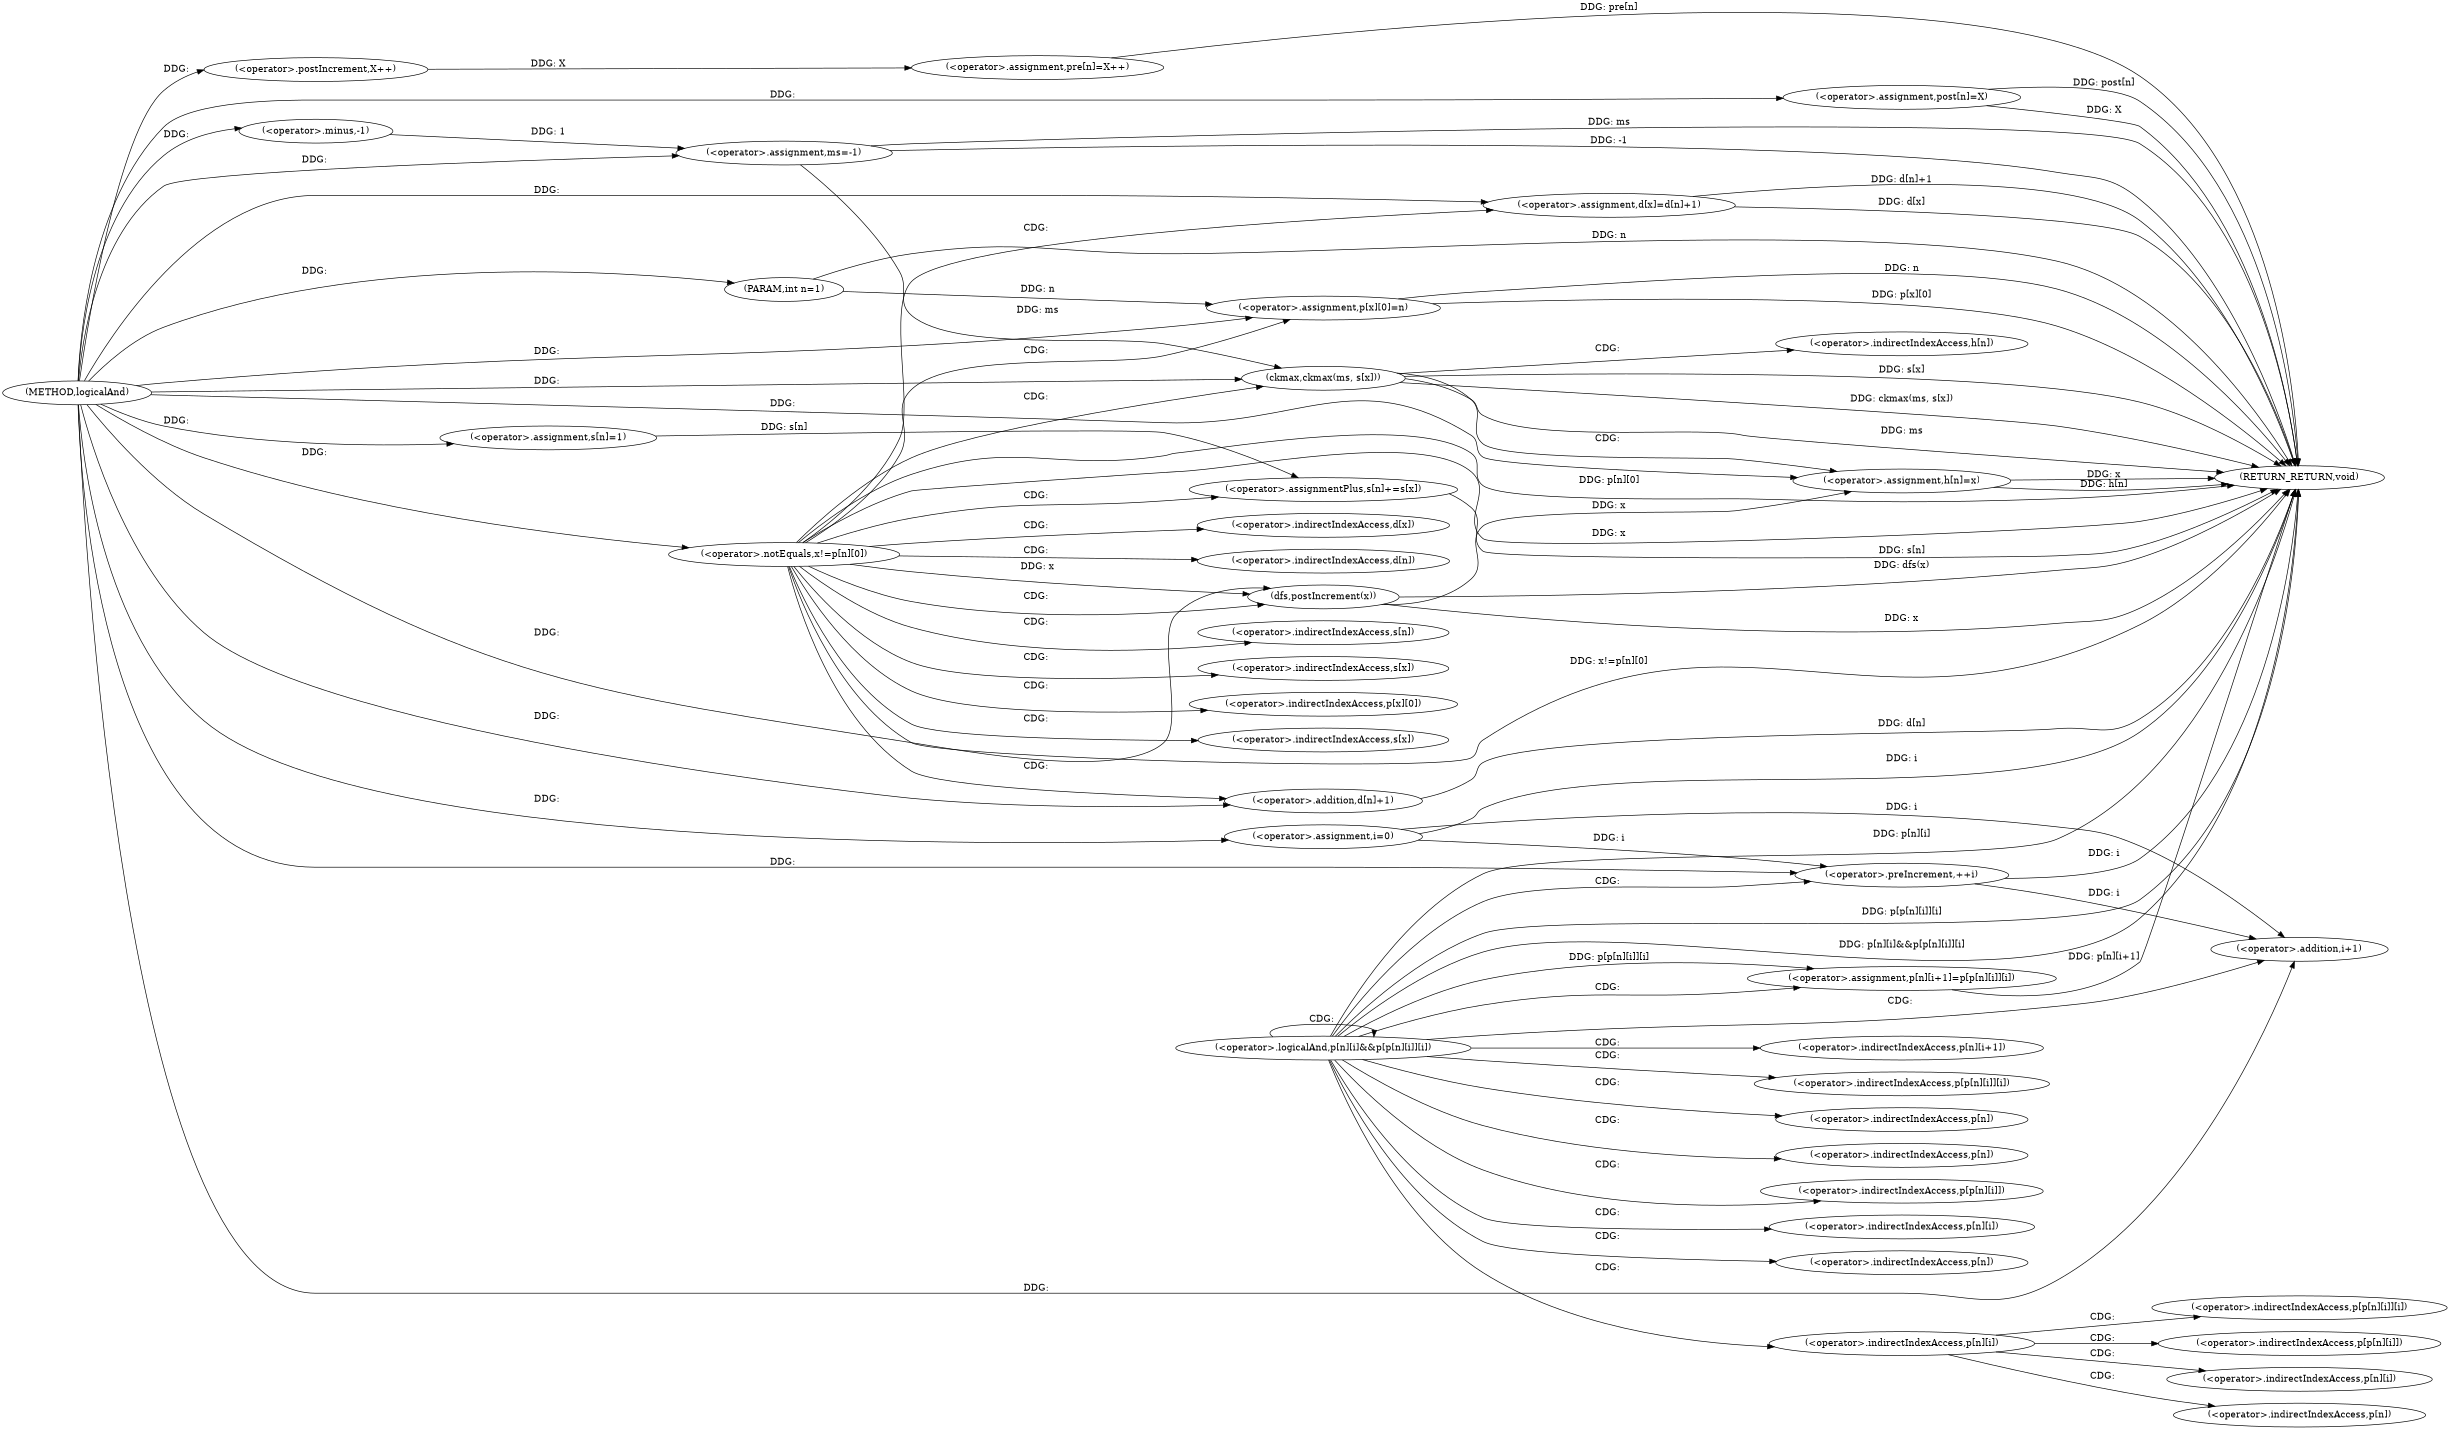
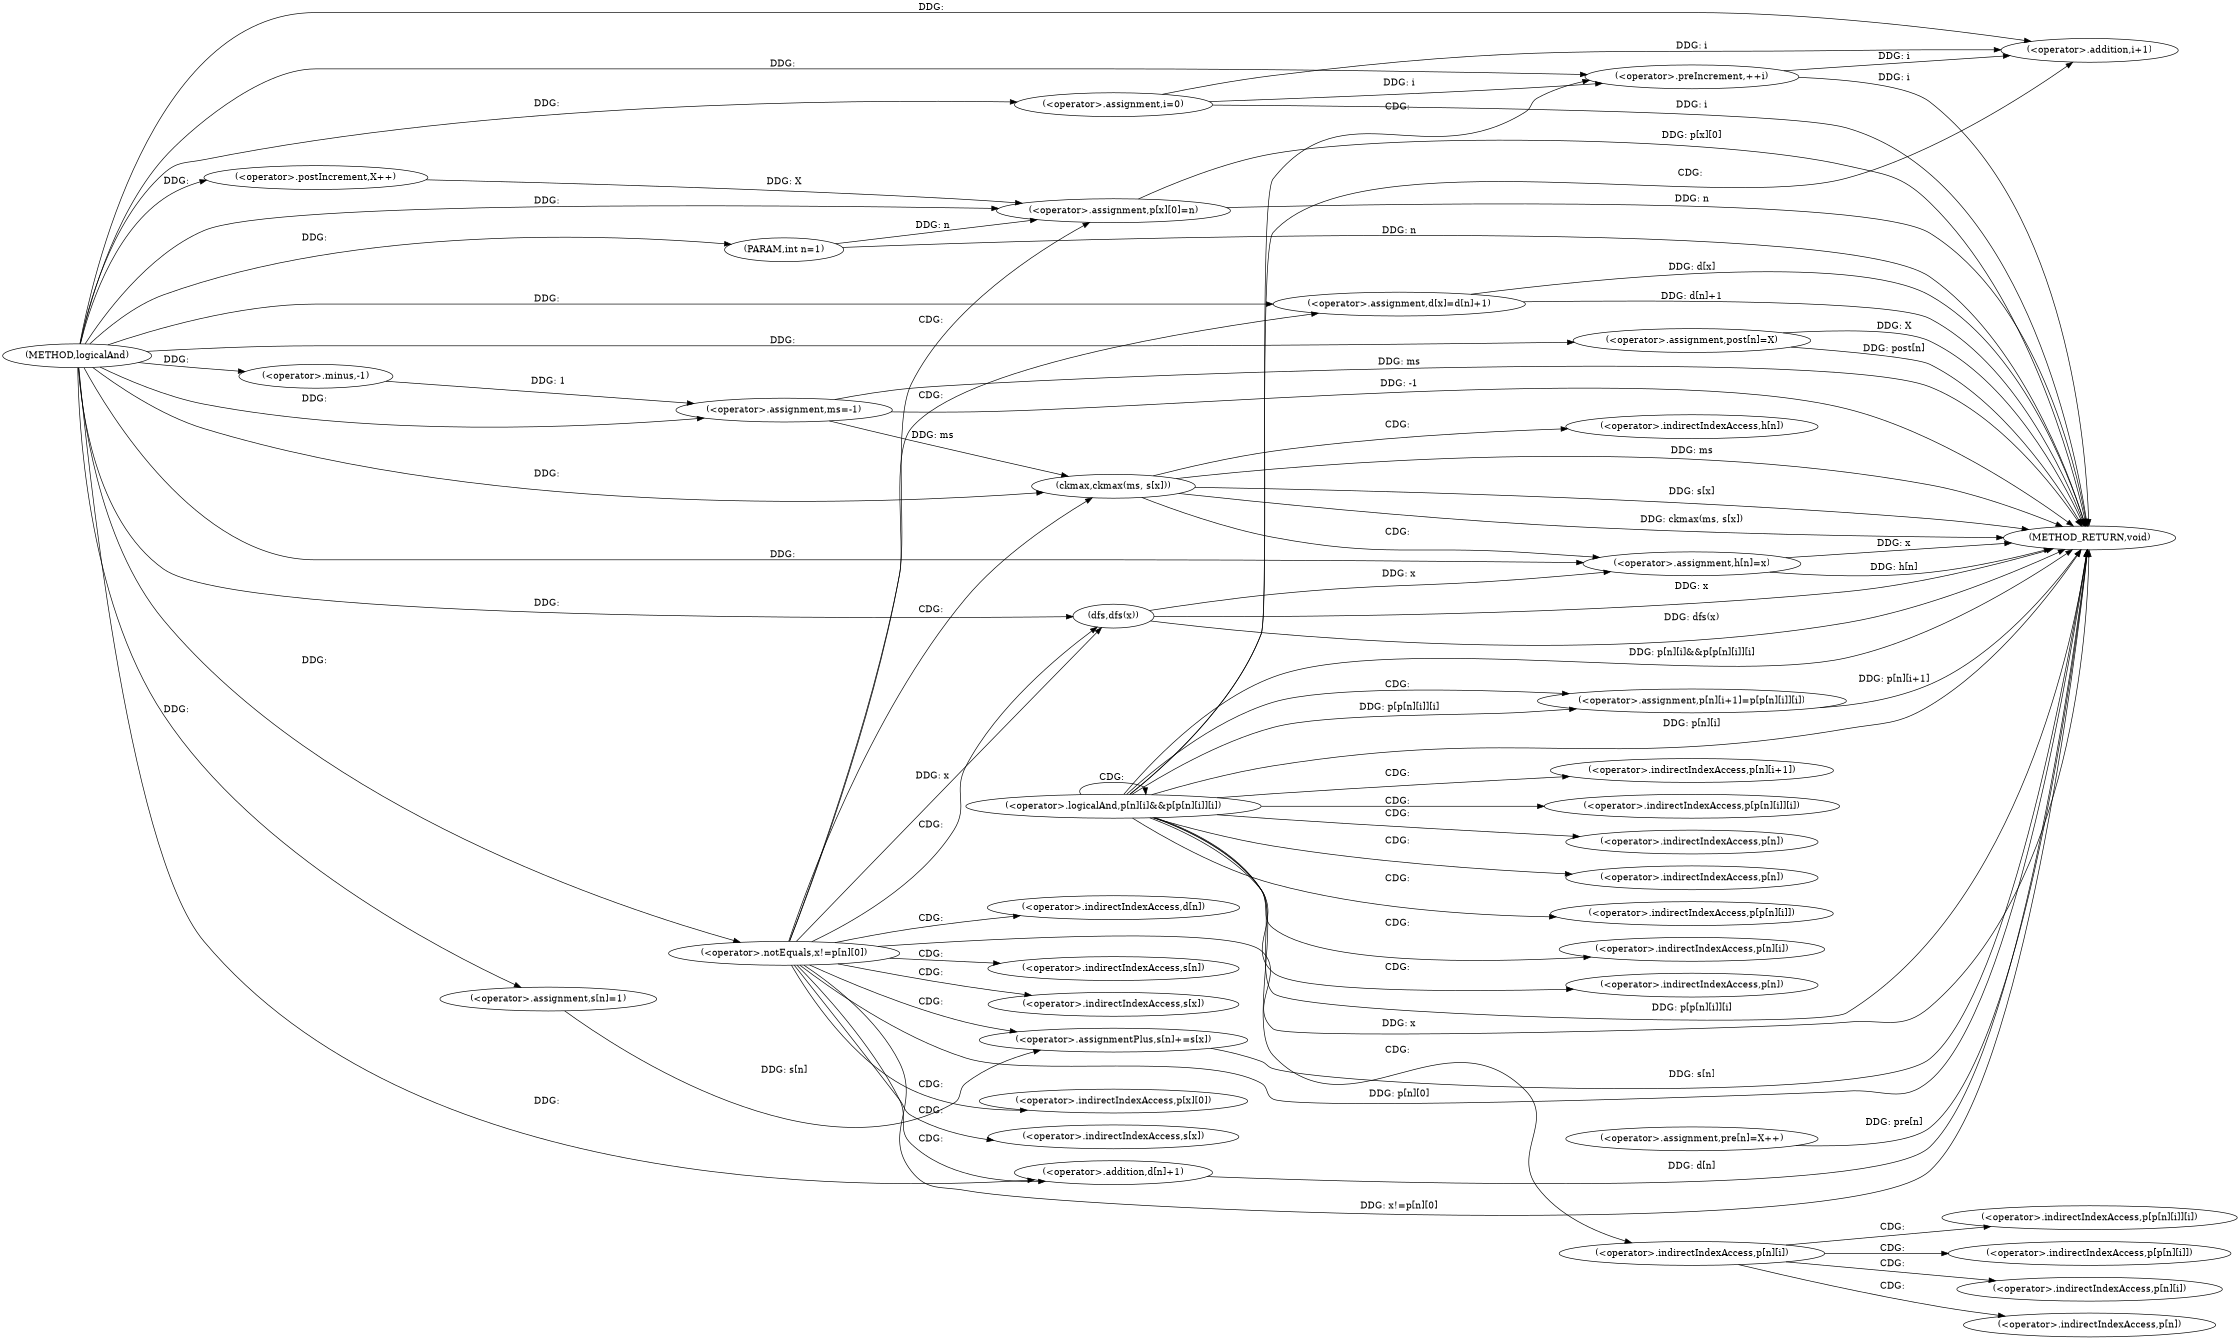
edge "(<operator>.postIncrement,X++)" -> "(<operator>.assignment,pre[n]=X++)": now "(<operator>.postIncrement,X++)" -> "(<operator>.assignment,p[x][0]=n)"
node "(RETURN_RETURN,void)": label "(RETURN_RETURN,void)" -> "(METHOD_RETURN,void)"
node "(<operator>.indirectIndexAccess,d[x])": removed
node "(dfs,postIncrement(x))": label "(dfs,postIncrement(x))" -> "(dfs,dfs(x))"
